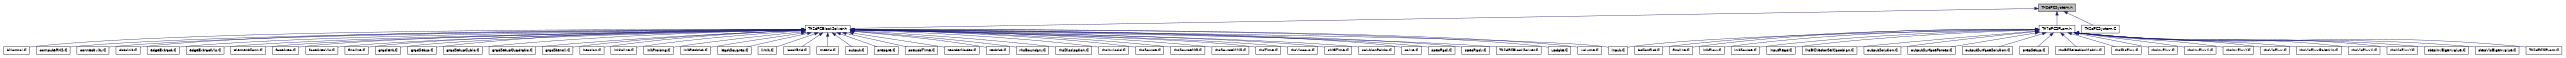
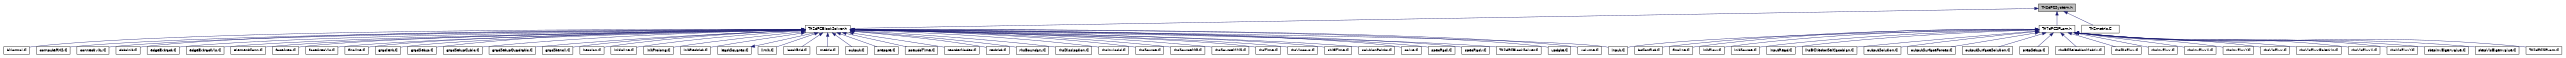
node "Tri2dFCSystem.C": label "Tri2dFCSystem.C" -> "Tri2metric.C"
edge "leastSquares.C" -> "Tri2dFCBlockSolver.h": reversed
